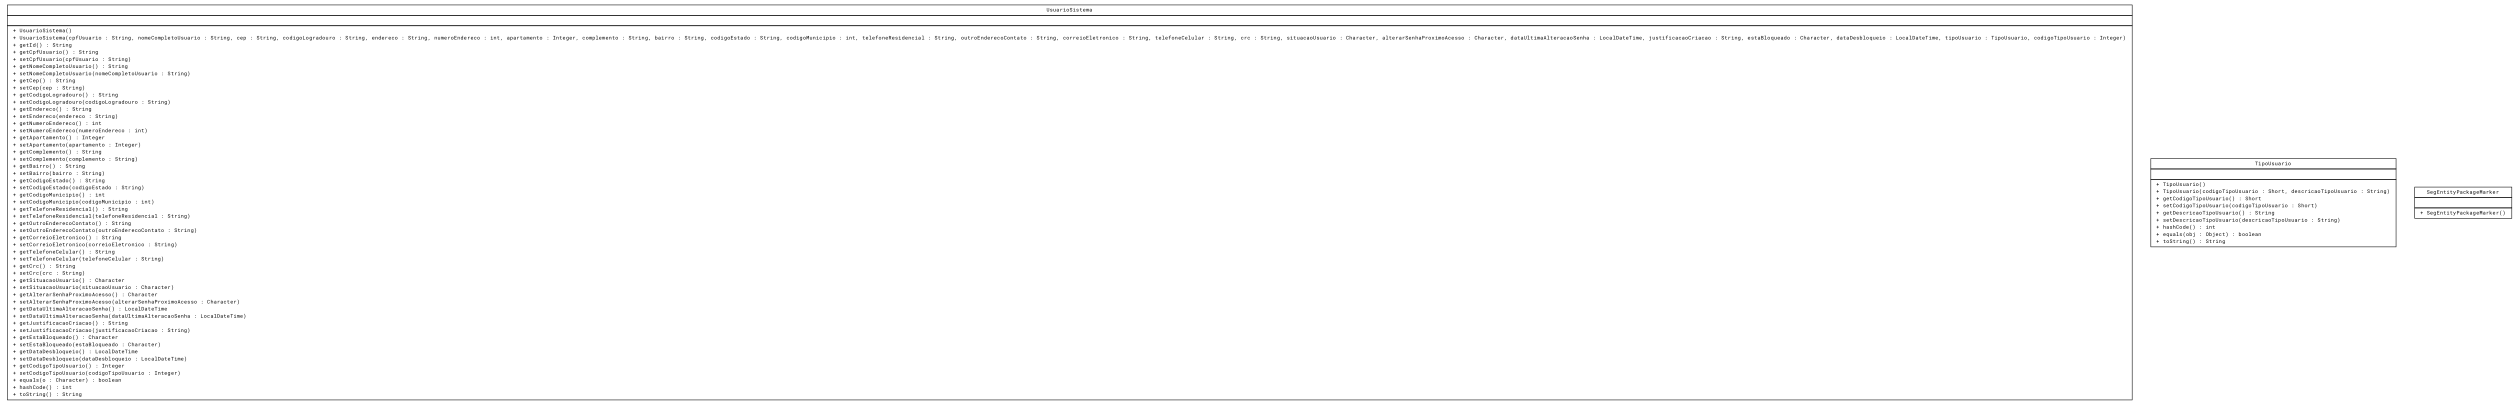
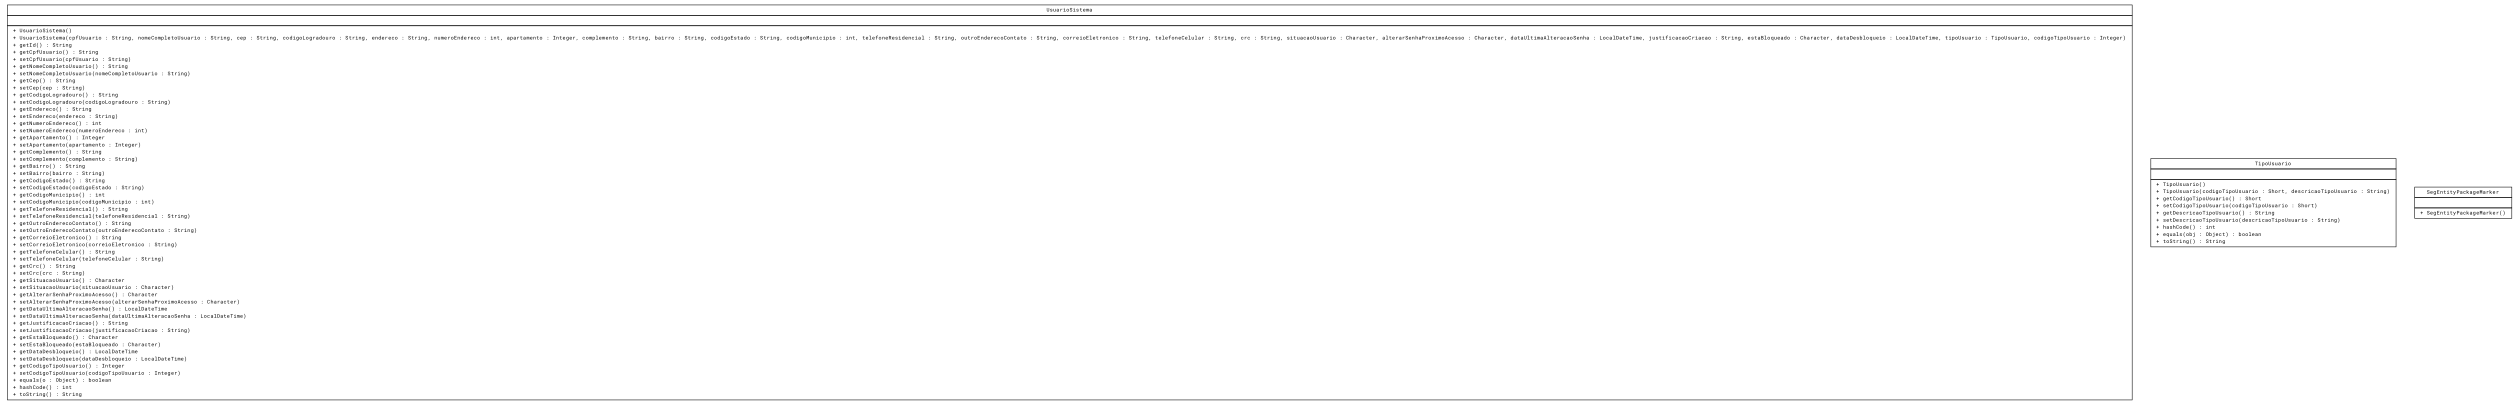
node "UsuarioSistema": text "+ equals(o : Character) : boolean" -> "+ equals(o : Object) : boolean"
